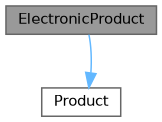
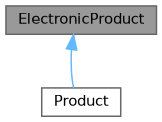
edge "ElectronicProduct" -> "Product": reversed
